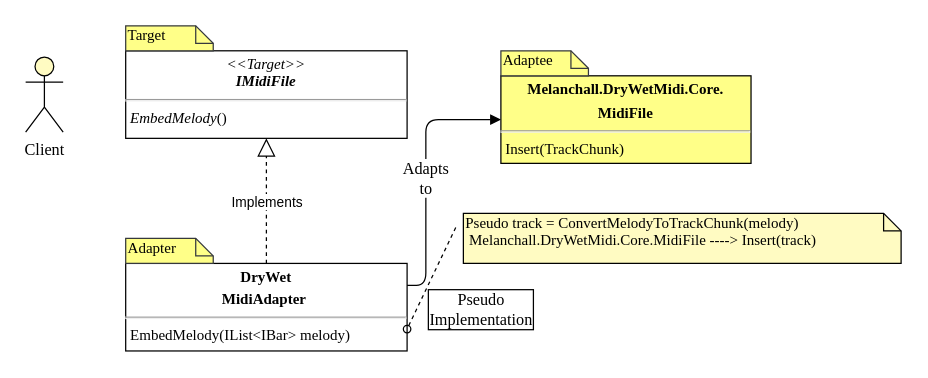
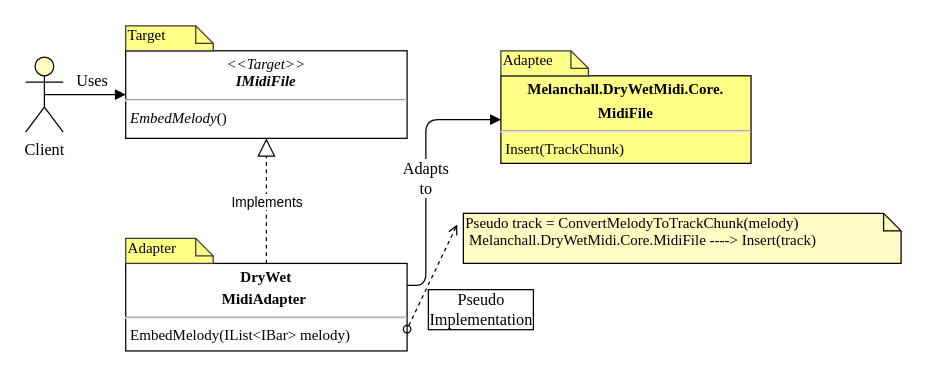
edge "Client" -> "<<Target>> IMidiFile EmbedMelody()": added, label "Uses"
edge "Pseudo track = ConvertMelodyToTrackChunk(melody) Melanchall.DryWetMidi.Core.MidiFile ----> Insert(track)" -> "DryWet MidiAdapter EmbedMelody(IList<IBar> melody)": arrowhead none -> open
